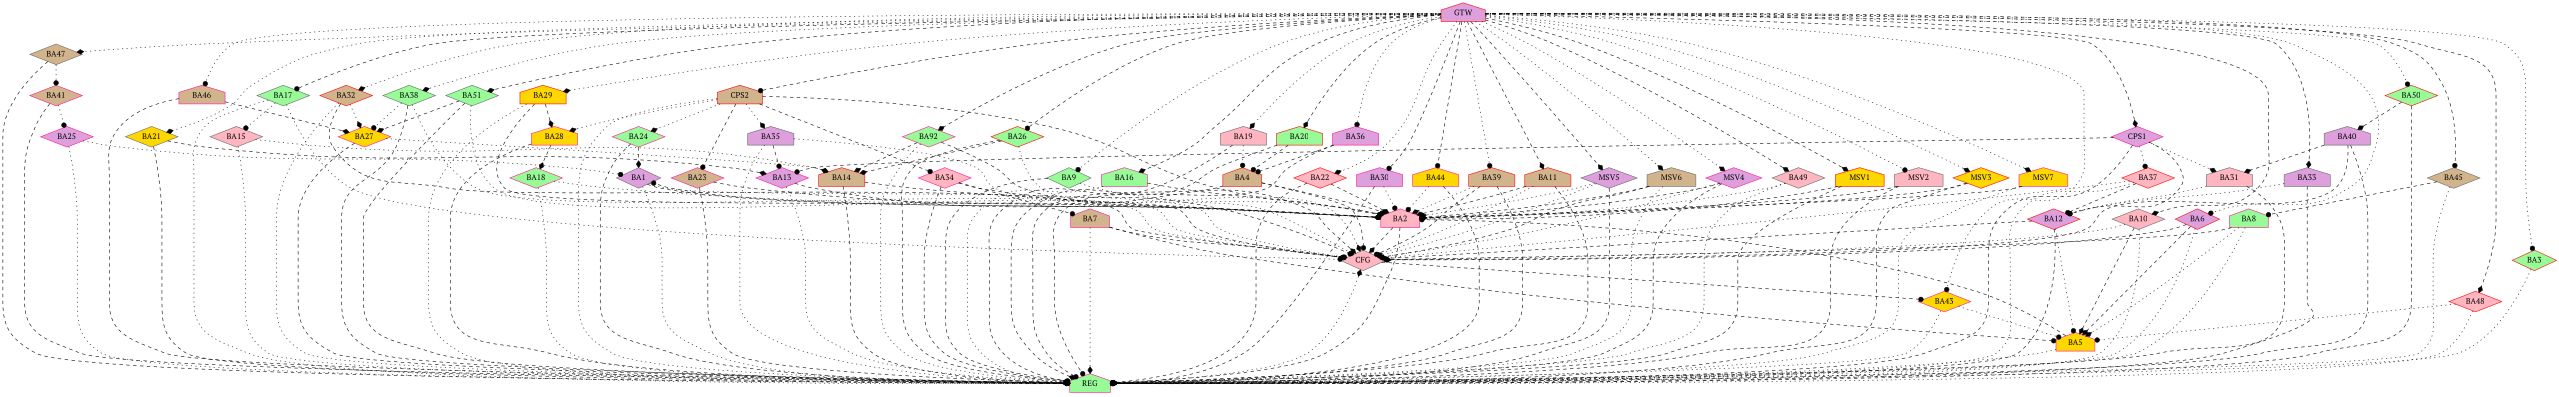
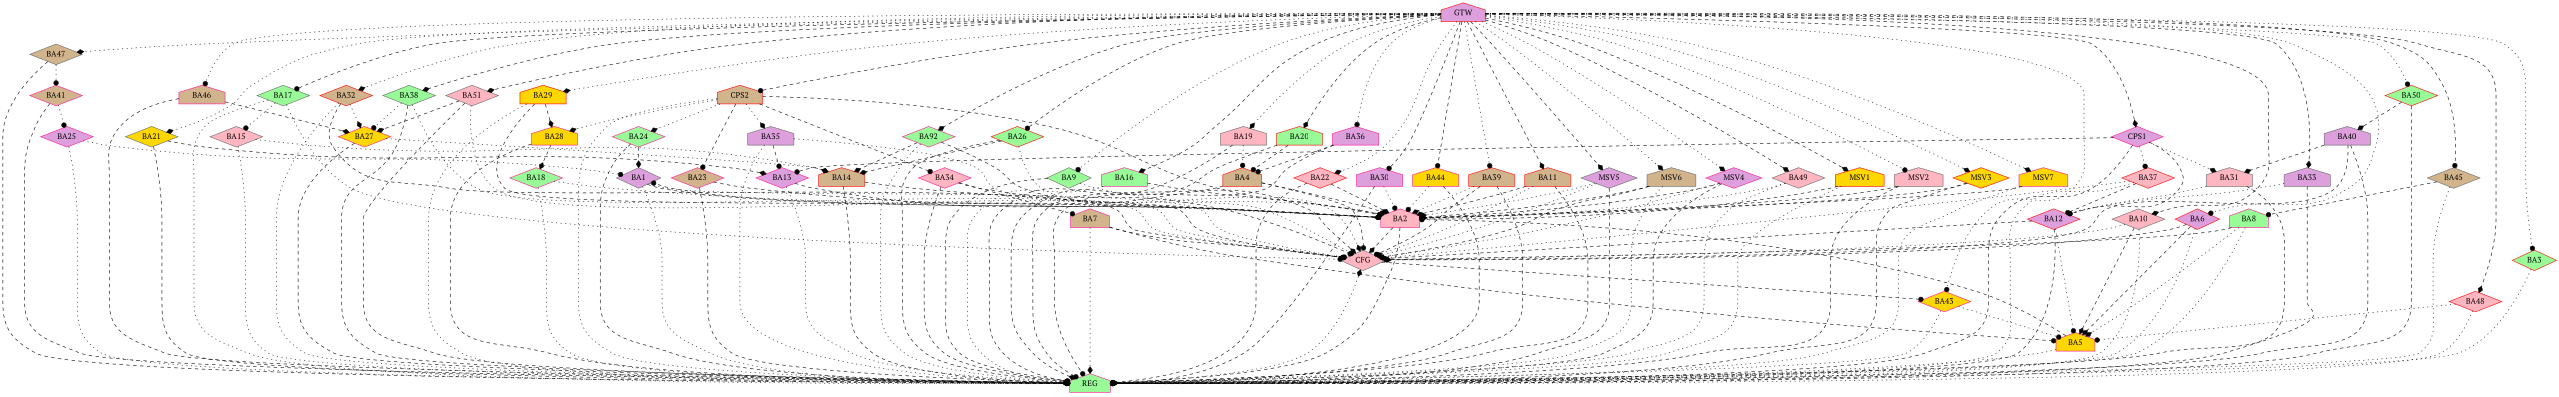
edge "GTW" -> "BA38": style dotted -> dashed
node "BA51": fillcolor palegreen -> lightpink
edge "MSV1" -> "REG": style dashed -> dotted
